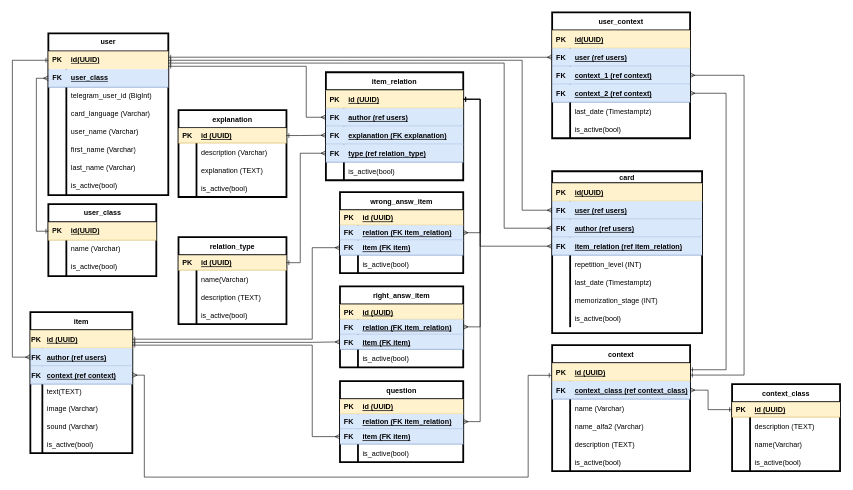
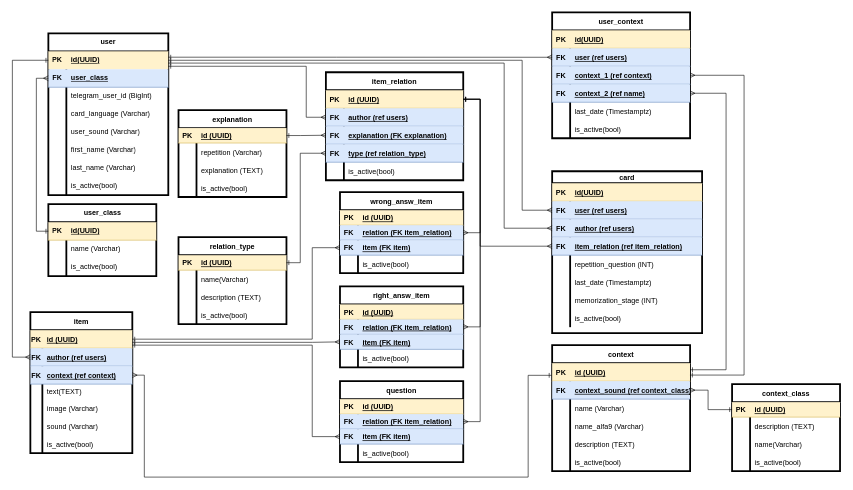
node "context_2 (ref context)": label "context_2 (ref context)" -> "context_2 (ref name)"
node "user_name (Varchar)": label "user_name (Varchar)" -> "user_sound (Varchar)"
node "description (Varchar)": label "description (Varchar)" -> "repetition (Varchar)"
node "repetition_level (INT)": label "repetition_level (INT)" -> "repetition_question (INT)"
node "context_class (ref context_class)": label "context_class (ref context_class)" -> "context_sound (ref context_class)"
node "name_alfa2 (Varchar)": label "name_alfa2 (Varchar)" -> "name_alfa9 (Varchar)"
